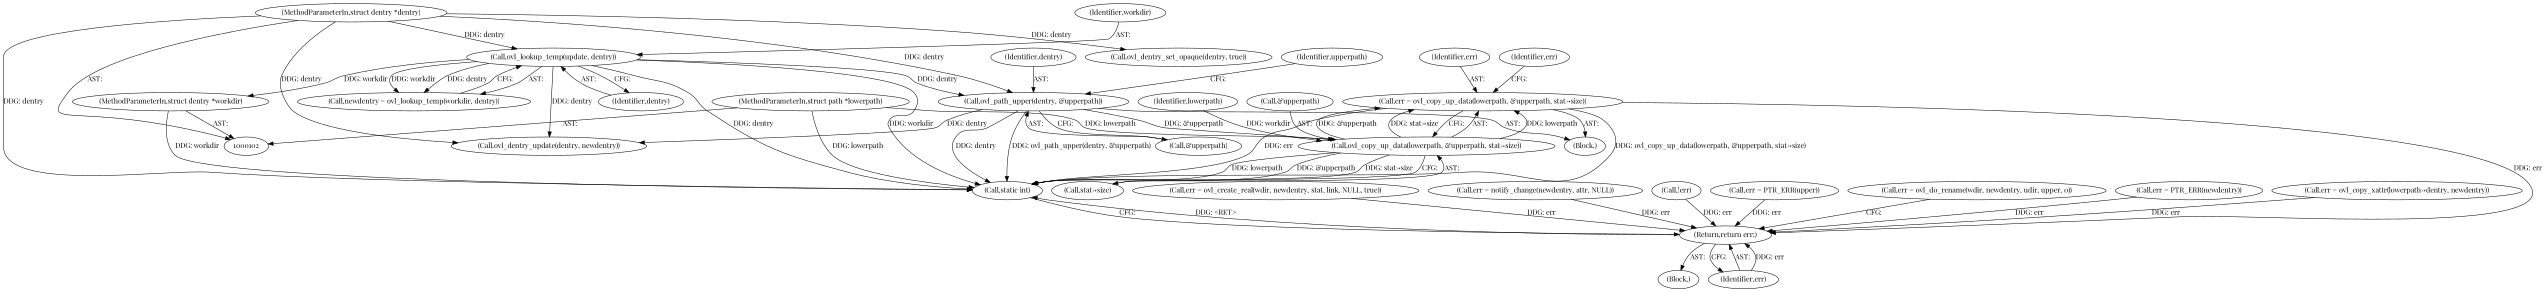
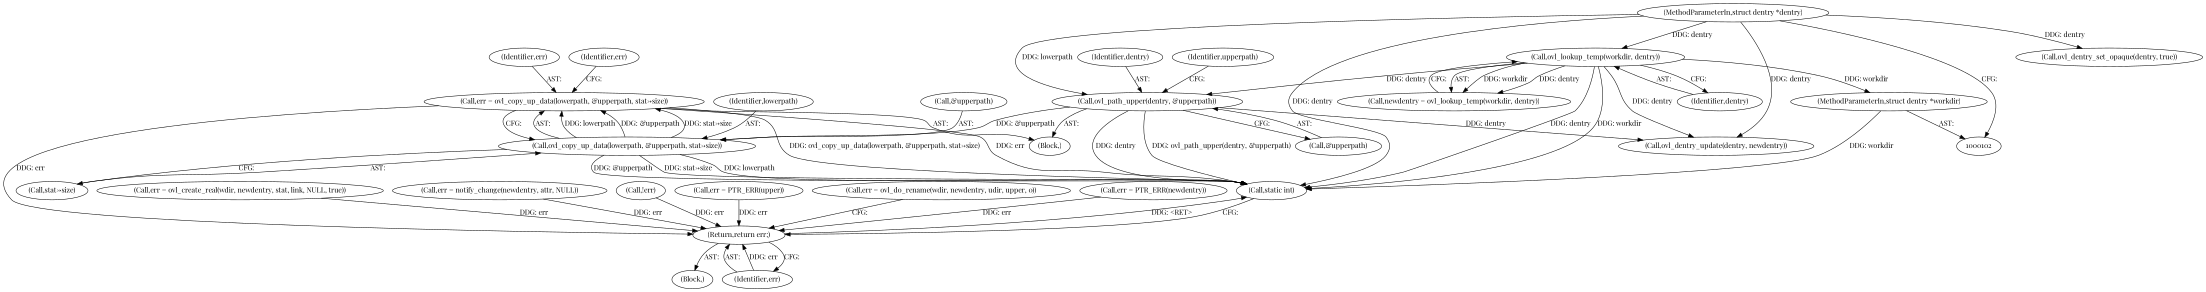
node "(Identifier,workdir)": removed
node "(Call,ovl_lookup_temp(update, dentry))": label "(Call,ovl_lookup_temp(update, dentry))" -> "(Call,ovl_lookup_temp(workdir, dentry))"
edge "(MethodParameterIn,struct dentry *dentry)" -> "(Call,ovl_path_upper(dentry, &upperpath))": label "DDG: dentry" -> "DDG: lowerpath"
edge "(MethodParameterIn,struct dentry *dentry)" -> "1000102": label "AST: " -> "CFG: "
node "(MethodParameterIn,struct path *lowerpath)": removed
edge "(Identifier,lowerpath)" -> "(Call,ovl_copy_up_data(lowerpath, &upperpath, stat->size))": label "DDG: workdir" -> "AST: "
node "(Call,err = ovl_copy_xattr(lowerpath->dentry, newdentry))": removed
